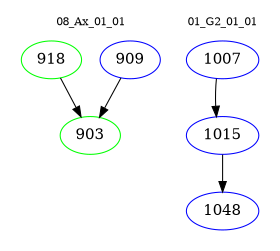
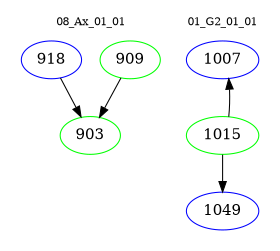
node "918": color green -> blue
node "909": color blue -> green
edge "1007" -> "1015": reversed
node "1015": color blue -> green
node "1048": label "1048" -> "1049"
